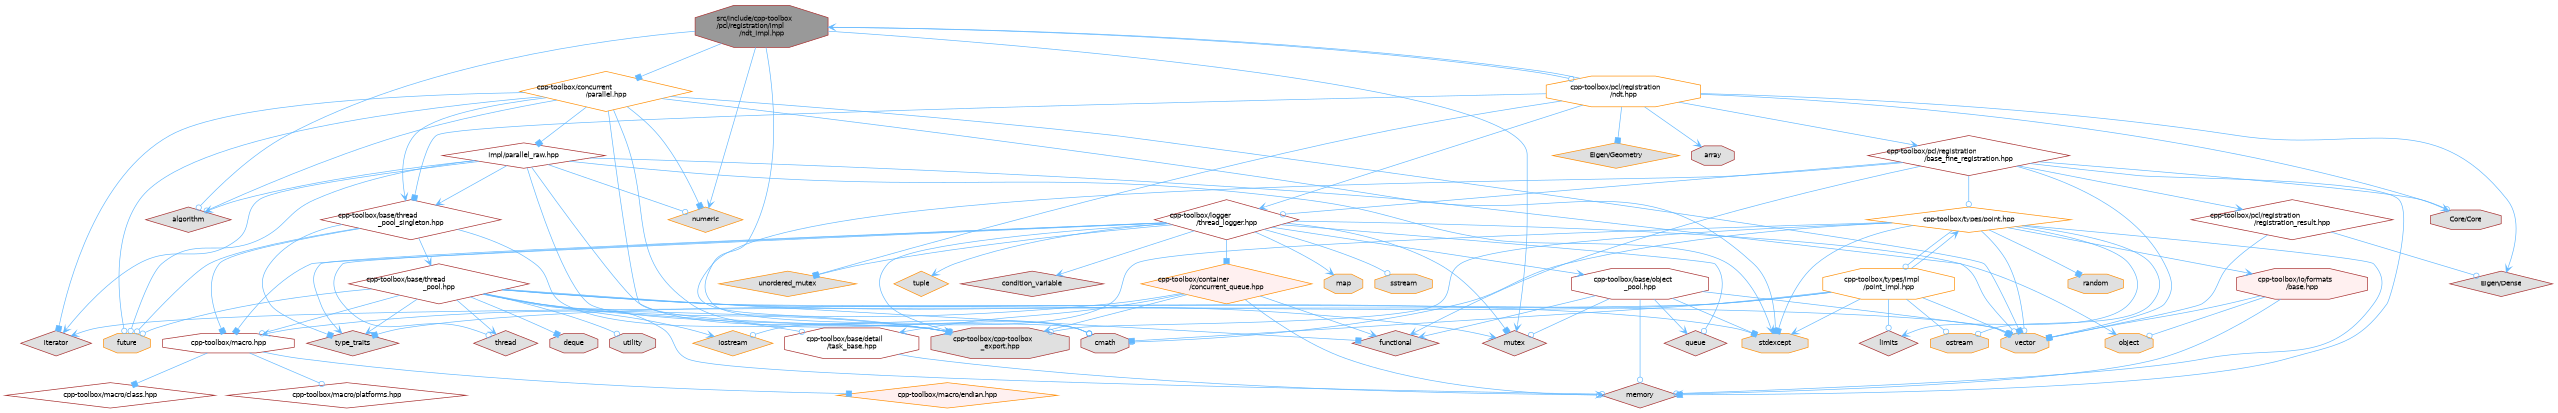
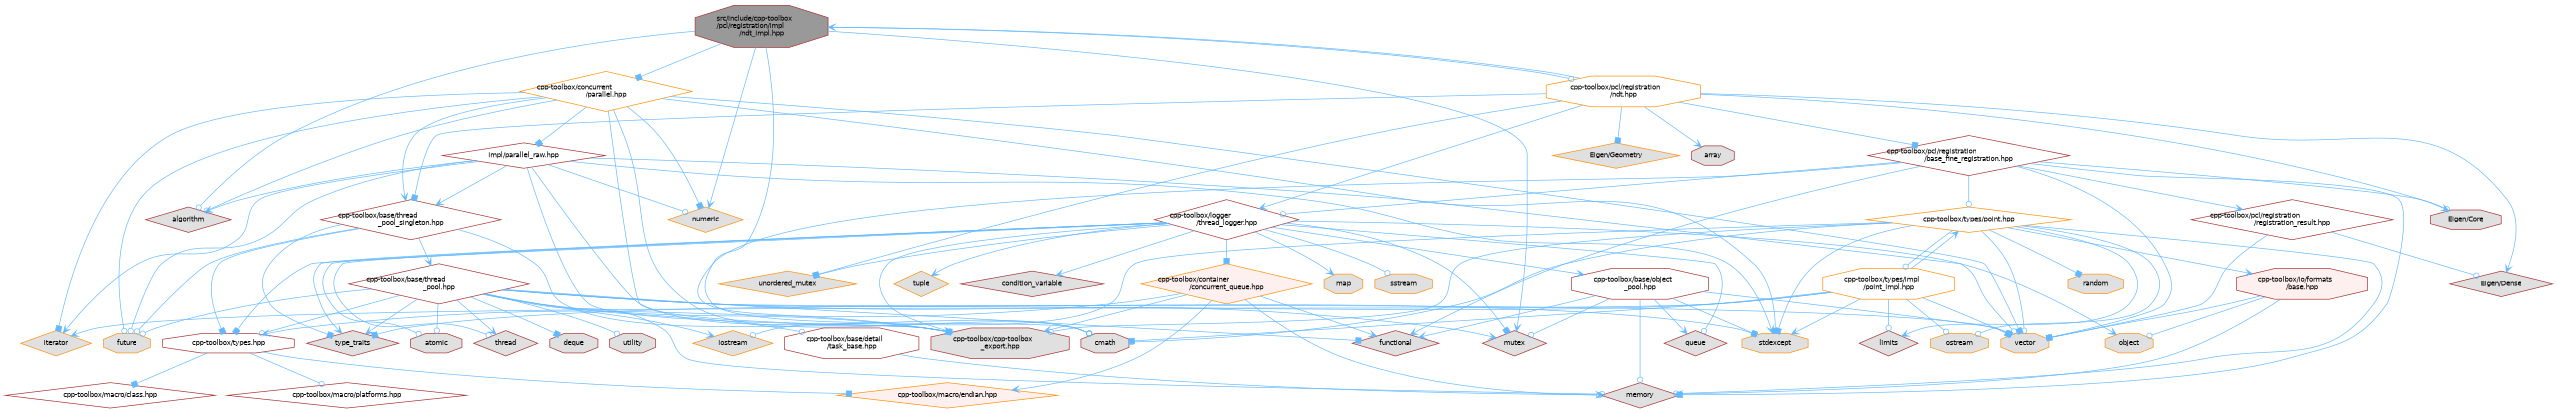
edge "cpp-toolbox/pcl/registration /ndt.hpp" -> "cpp-toolbox/pcl/registration /base_fine_registration.hpp": arrowhead vee -> box
node "Core/Core": label "Core/Core" -> "Eigen/Core"
edge "cpp-toolbox/container /concurrent_queue.hpp" -> "cpp-toolbox/base/detail /task_base.hpp": now "cpp-toolbox/container /concurrent_queue.hpp" -> "cpp-toolbox/macro/endian.hpp"
node "iterator": color brown -> darkorange
node "cpp-toolbox/macro.hpp": label "cpp-toolbox/macro.hpp" -> "cpp-toolbox/types.hpp"
node "atomic": added
